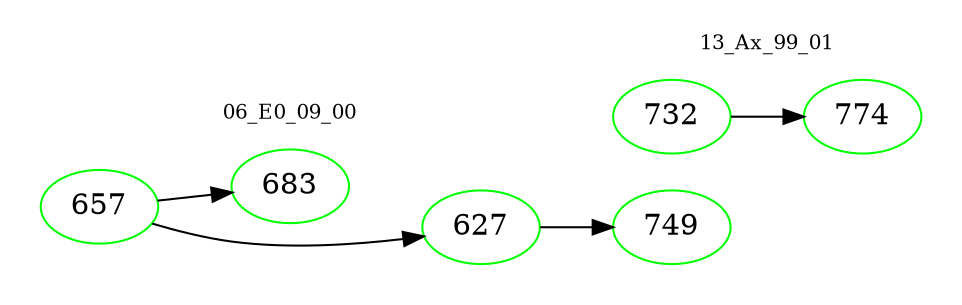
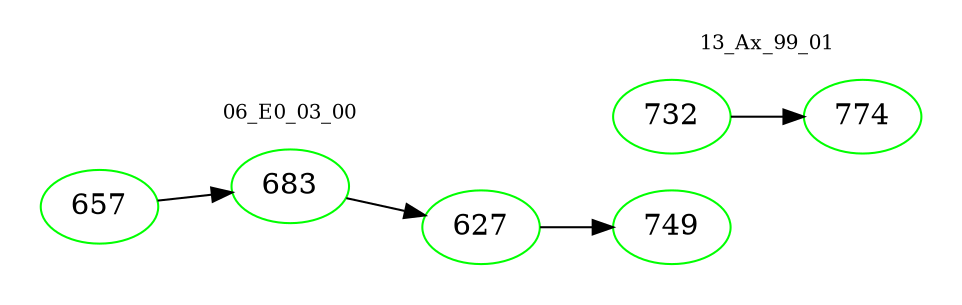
cluster "06_E0_09_00": label "06_E0_09_00" -> "06_E0_03_00"
edge "657" -> "627": now "683" -> "627"
